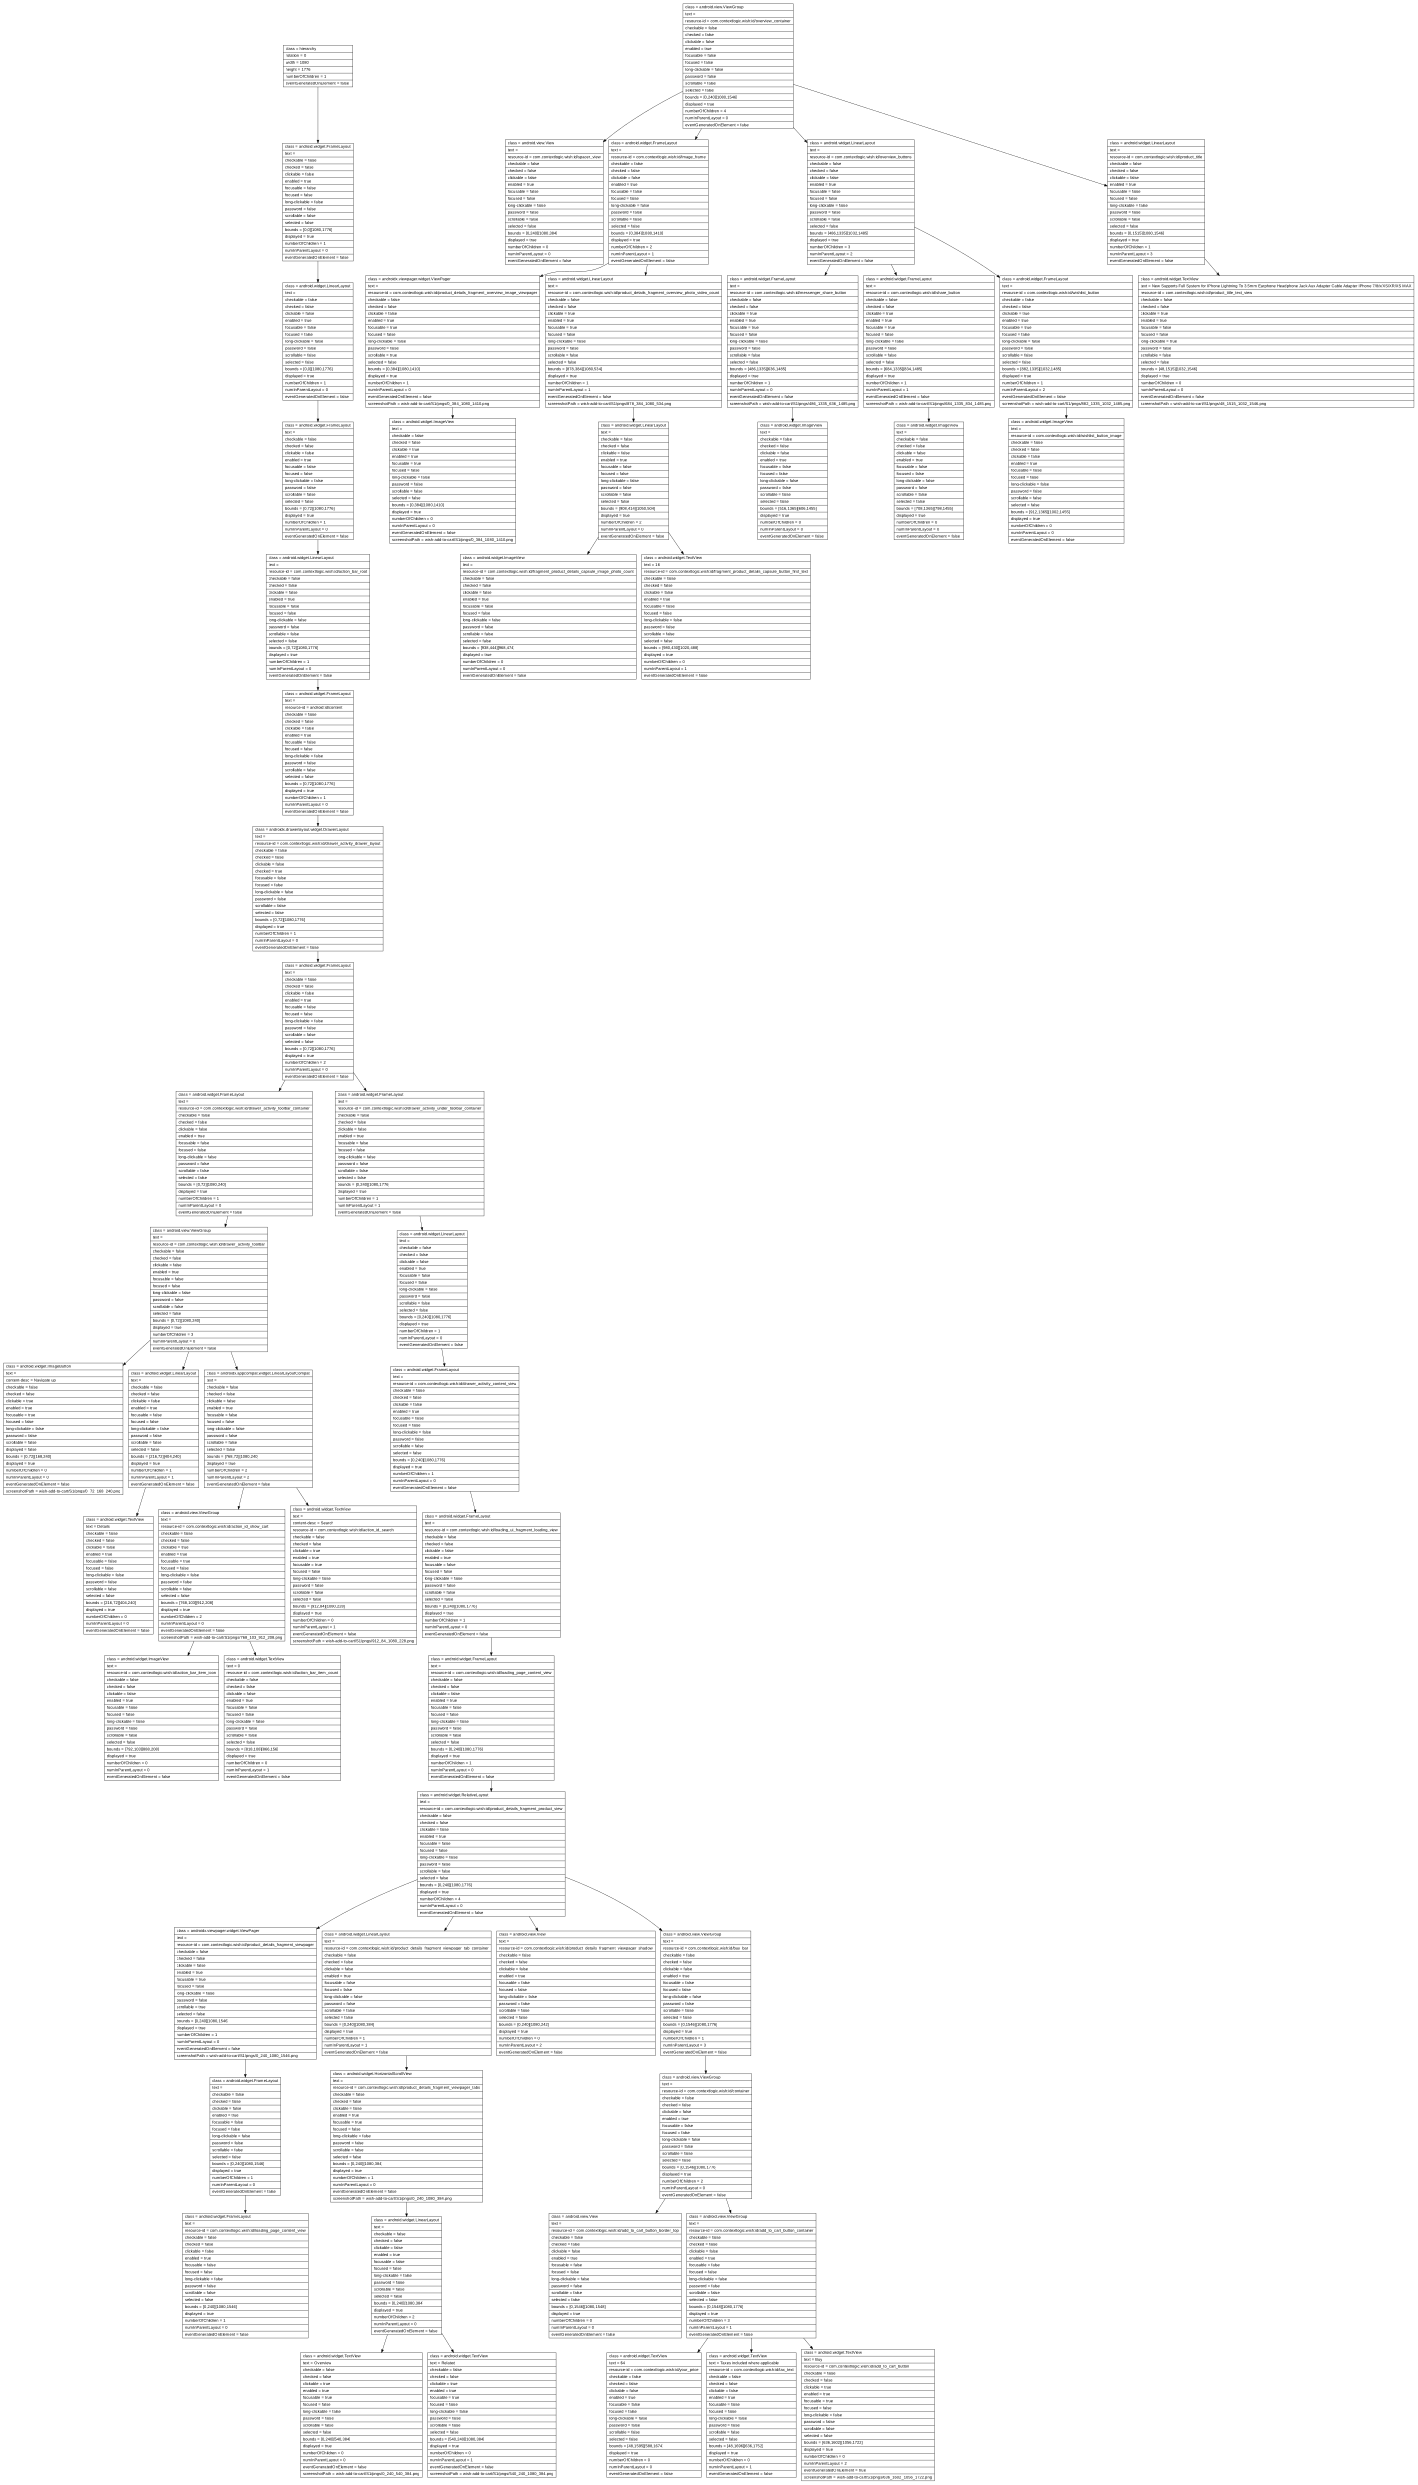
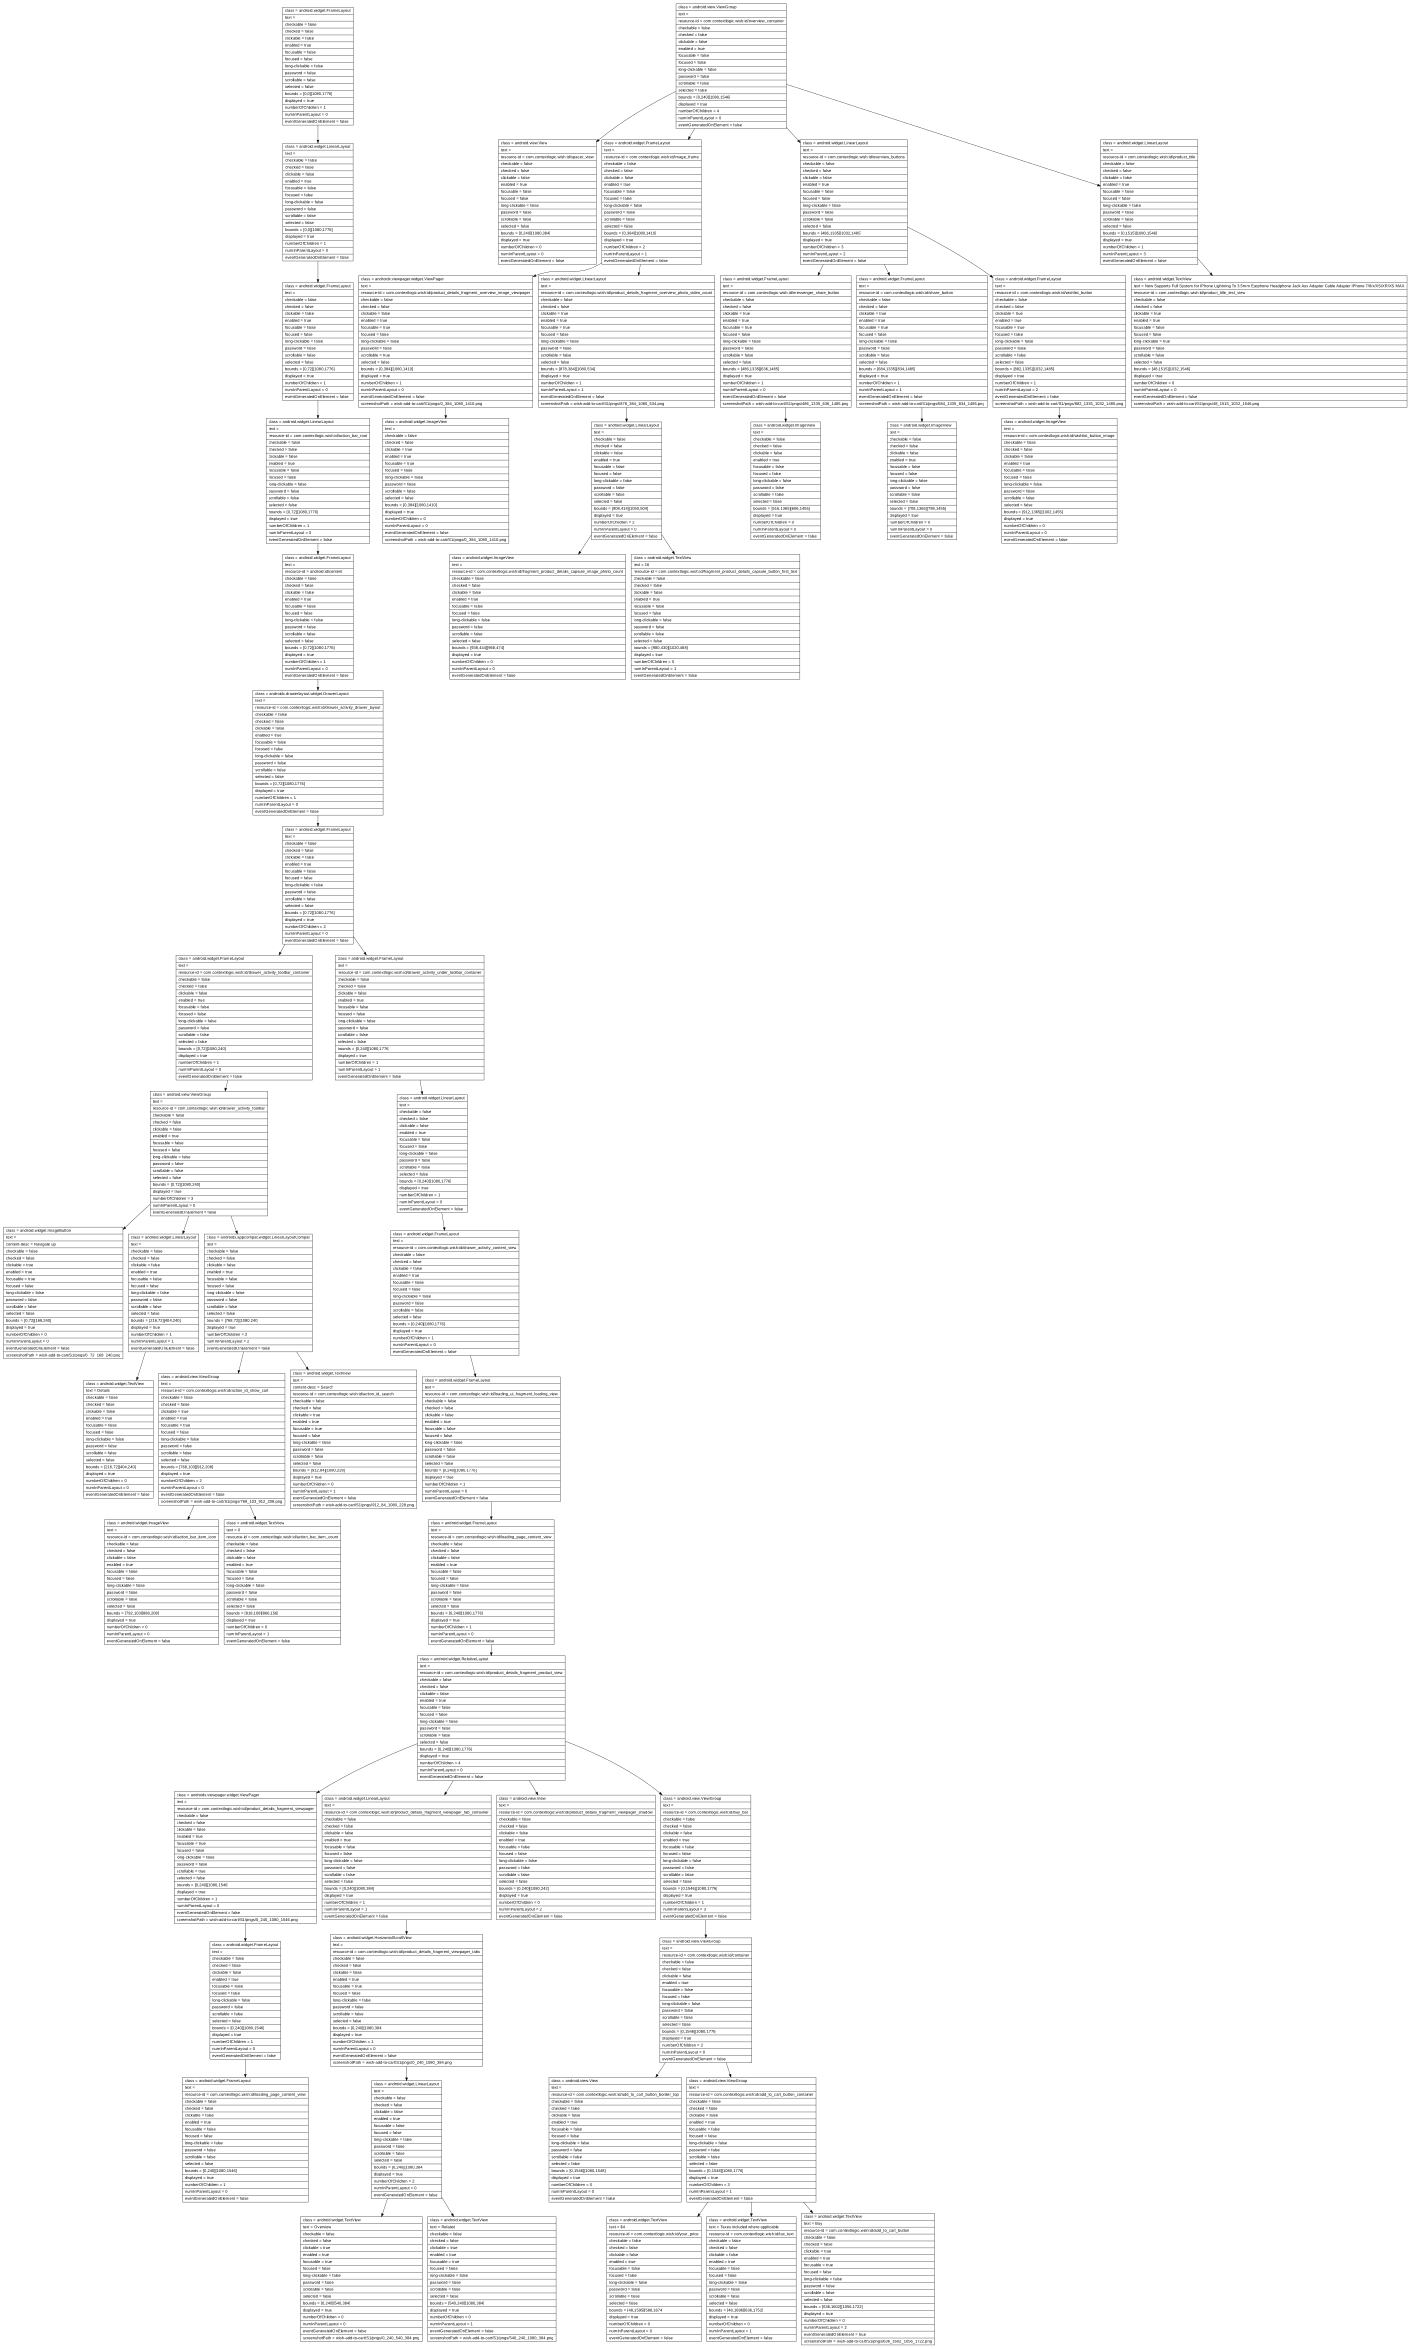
node "class = hierarchy": removed
node "class = androidx.drawerlayout.widget.DrawerLayout": text "checked = true" -> "enabled = true"
node "class = android.widget.ImageButton": text "displayed = false" -> "selected = false"
